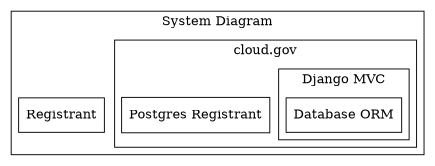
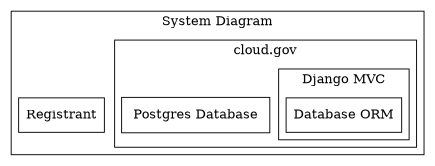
node "Postgres Registrant": label "Postgres Registrant" -> "Postgres Database"
